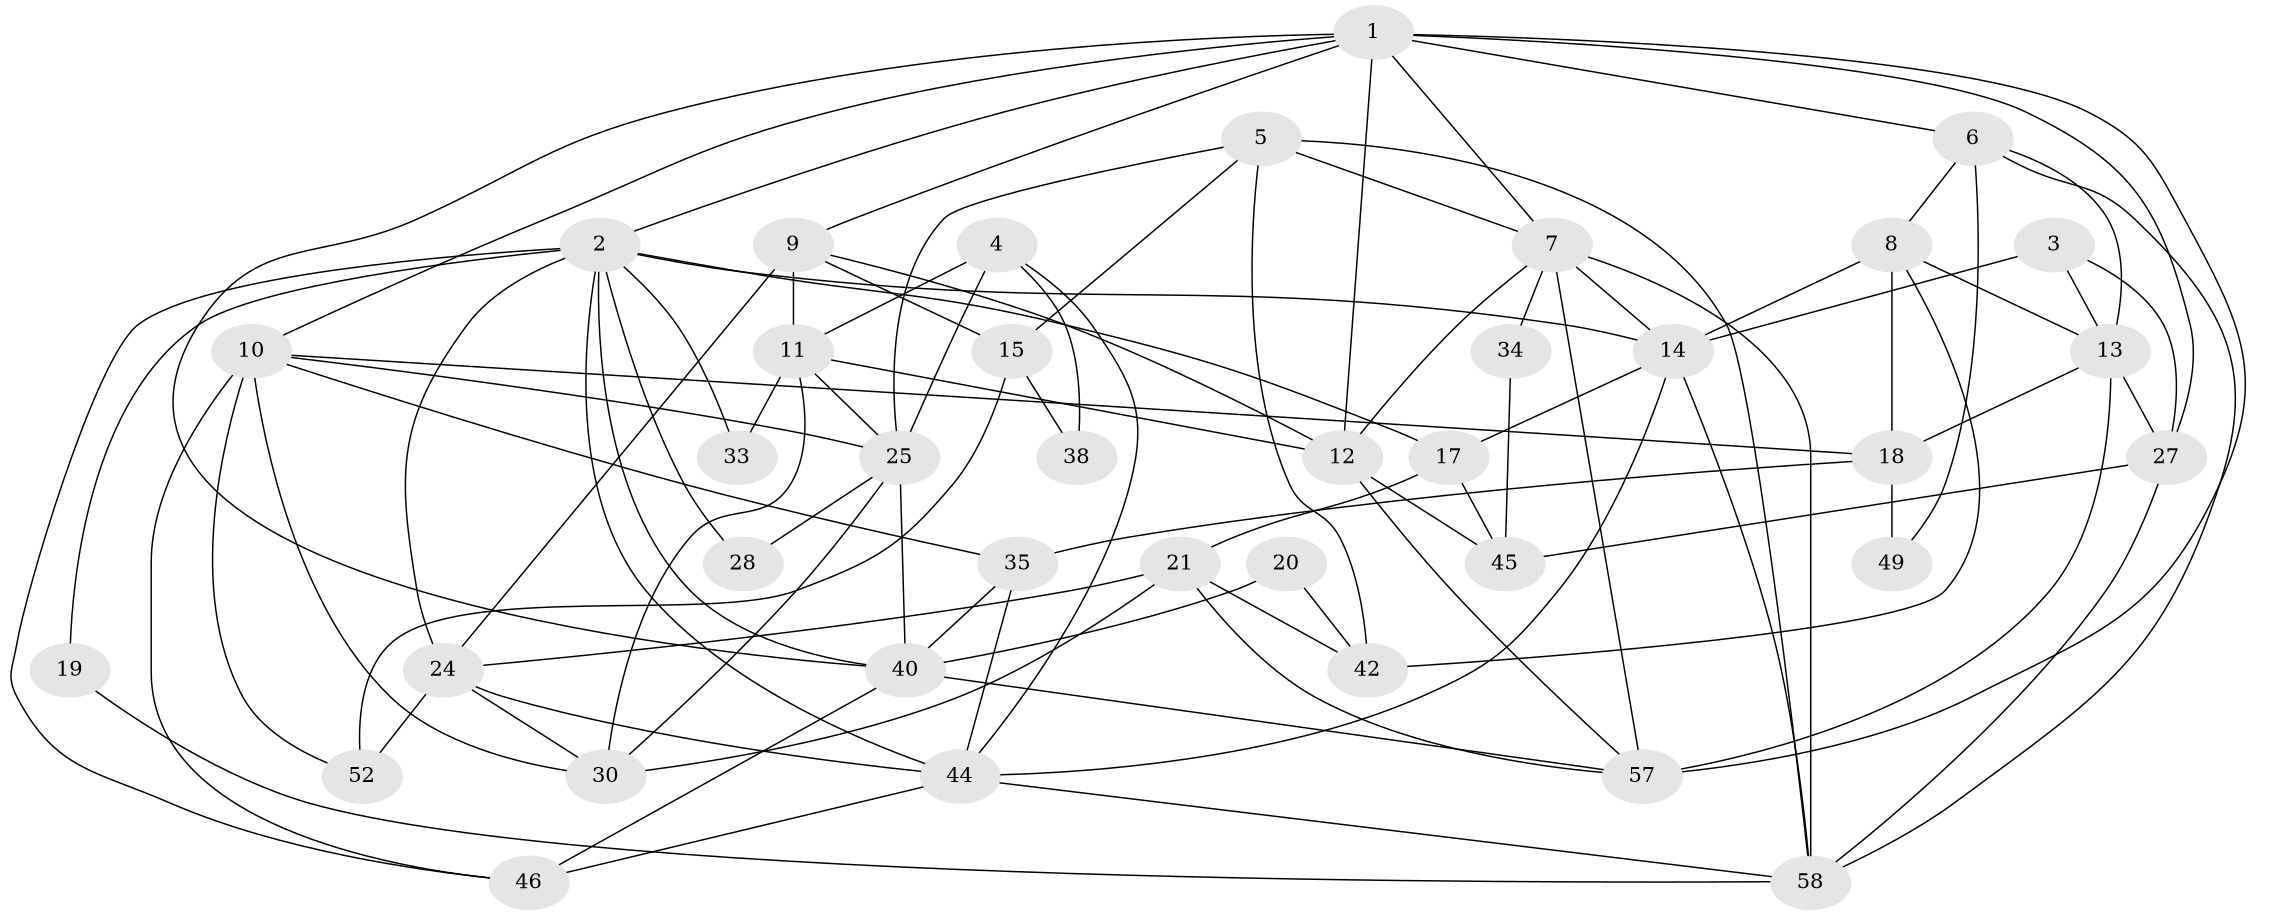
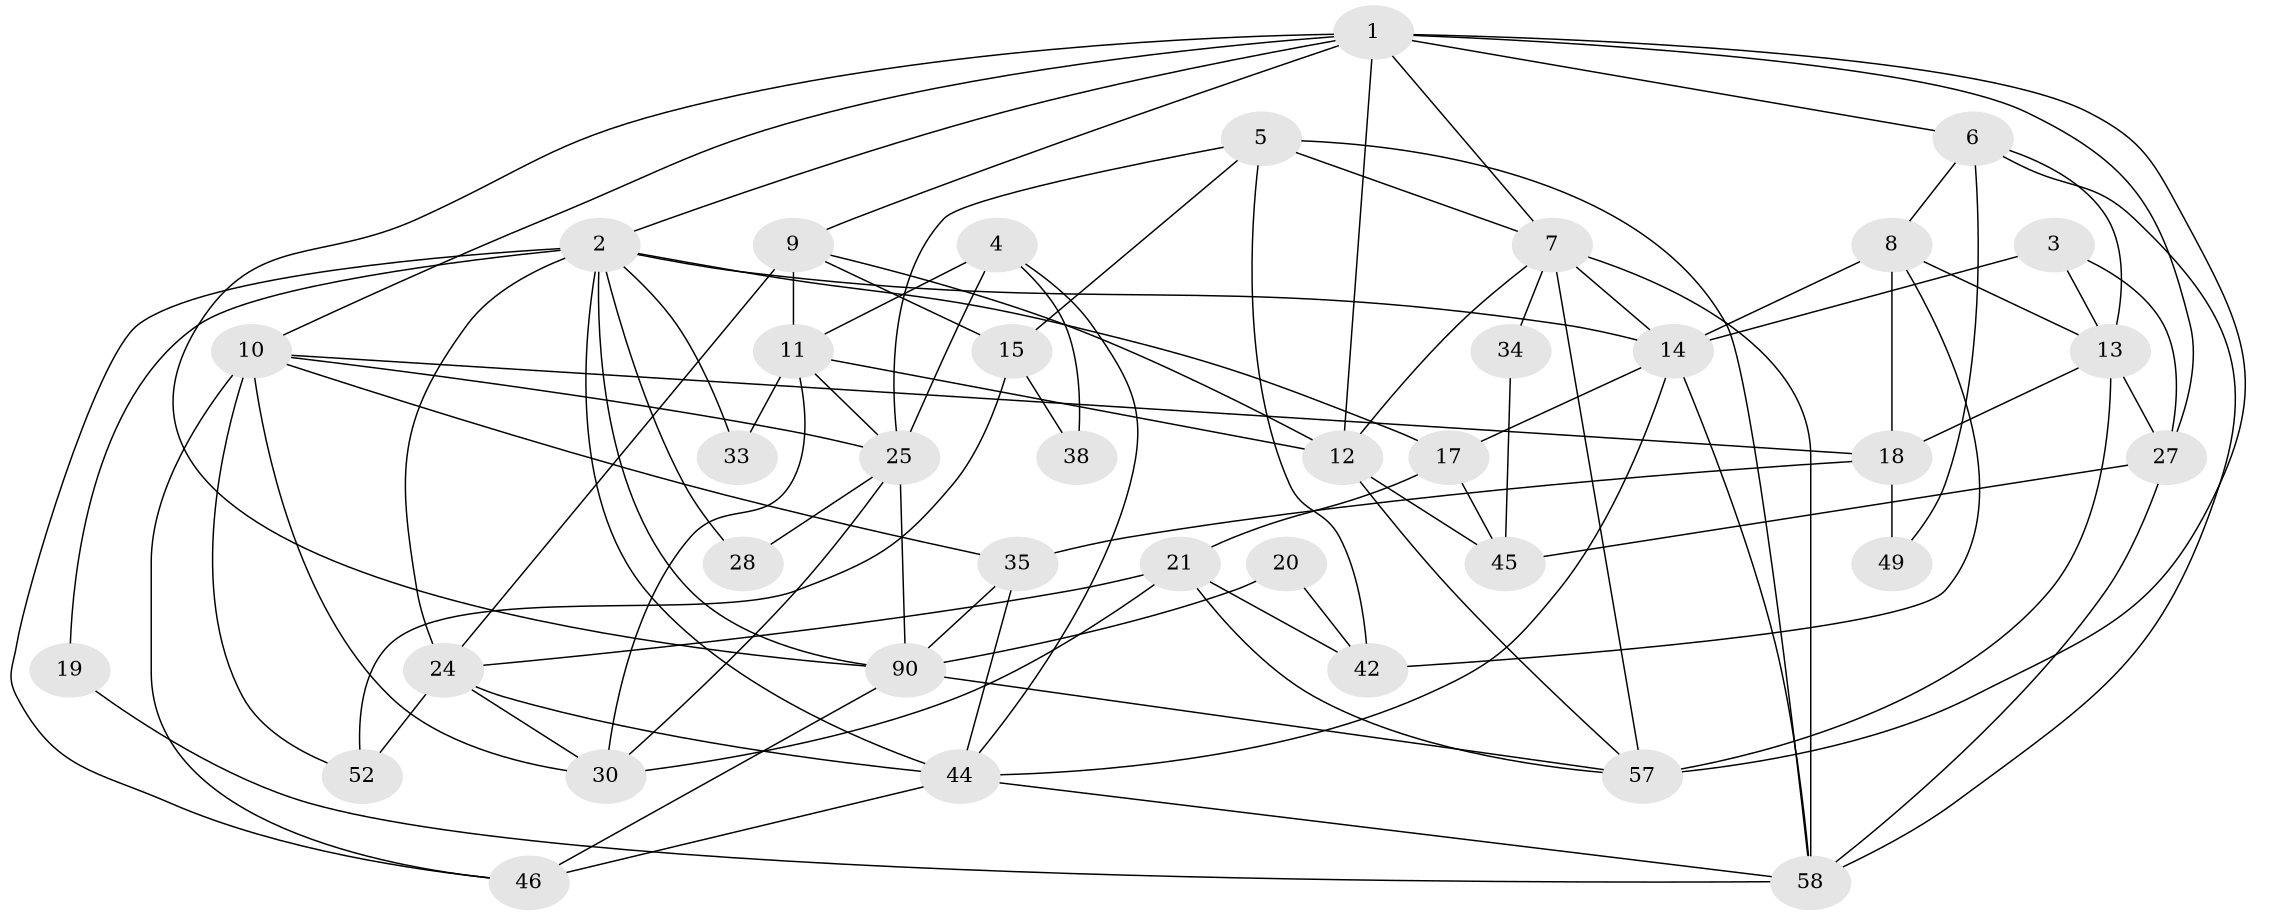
node "40": label "40" -> "90"
